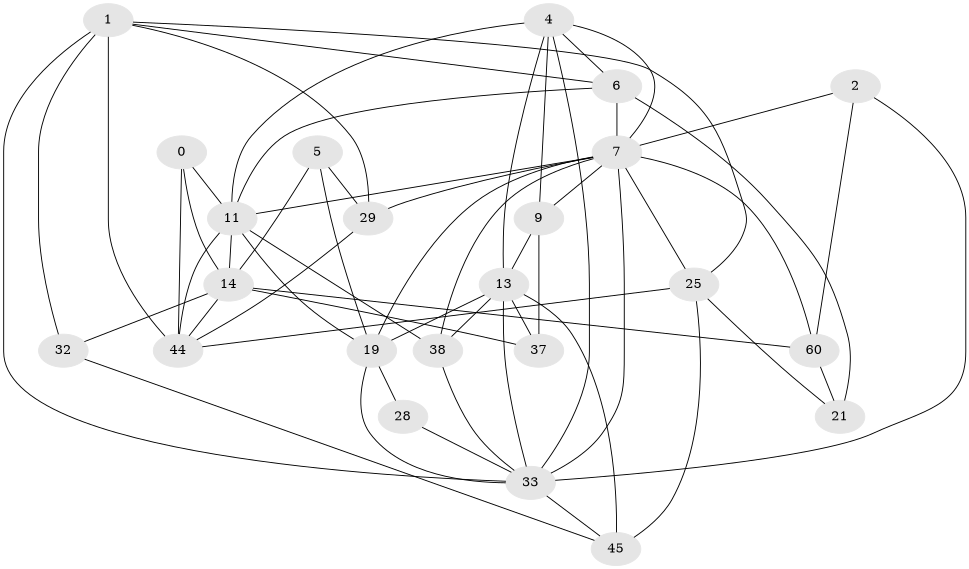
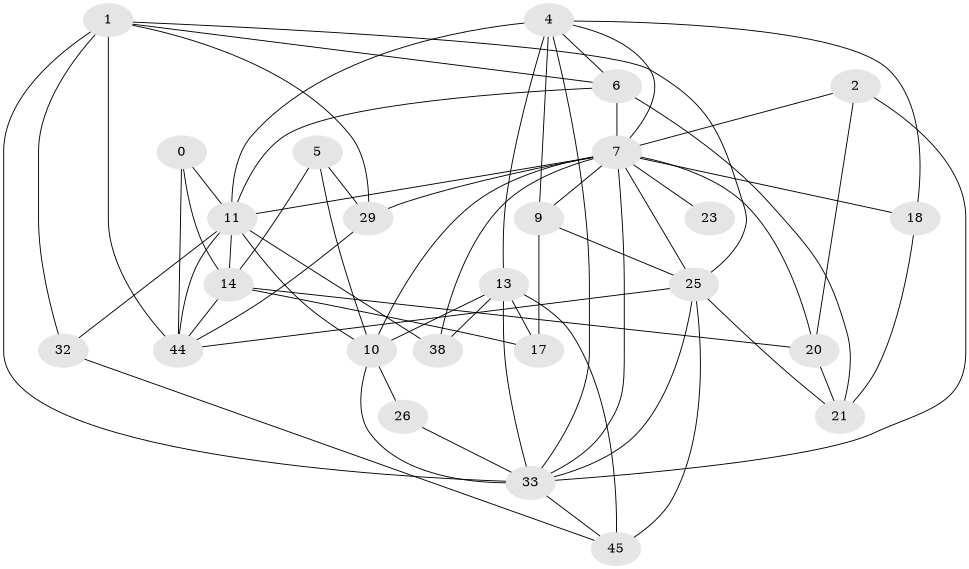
node "23": added
node "18": added
edge "9" -- "13": now "9" -- "25"
edge "14" -- "32": now "11" -- "32"
node "19": label "19" -> "10"
node "37": label "37" -> "17"
node "60": label "60" -> "20"
node "28": label "28" -> "26"
edge "38" -- "33": now "25" -- "33"
